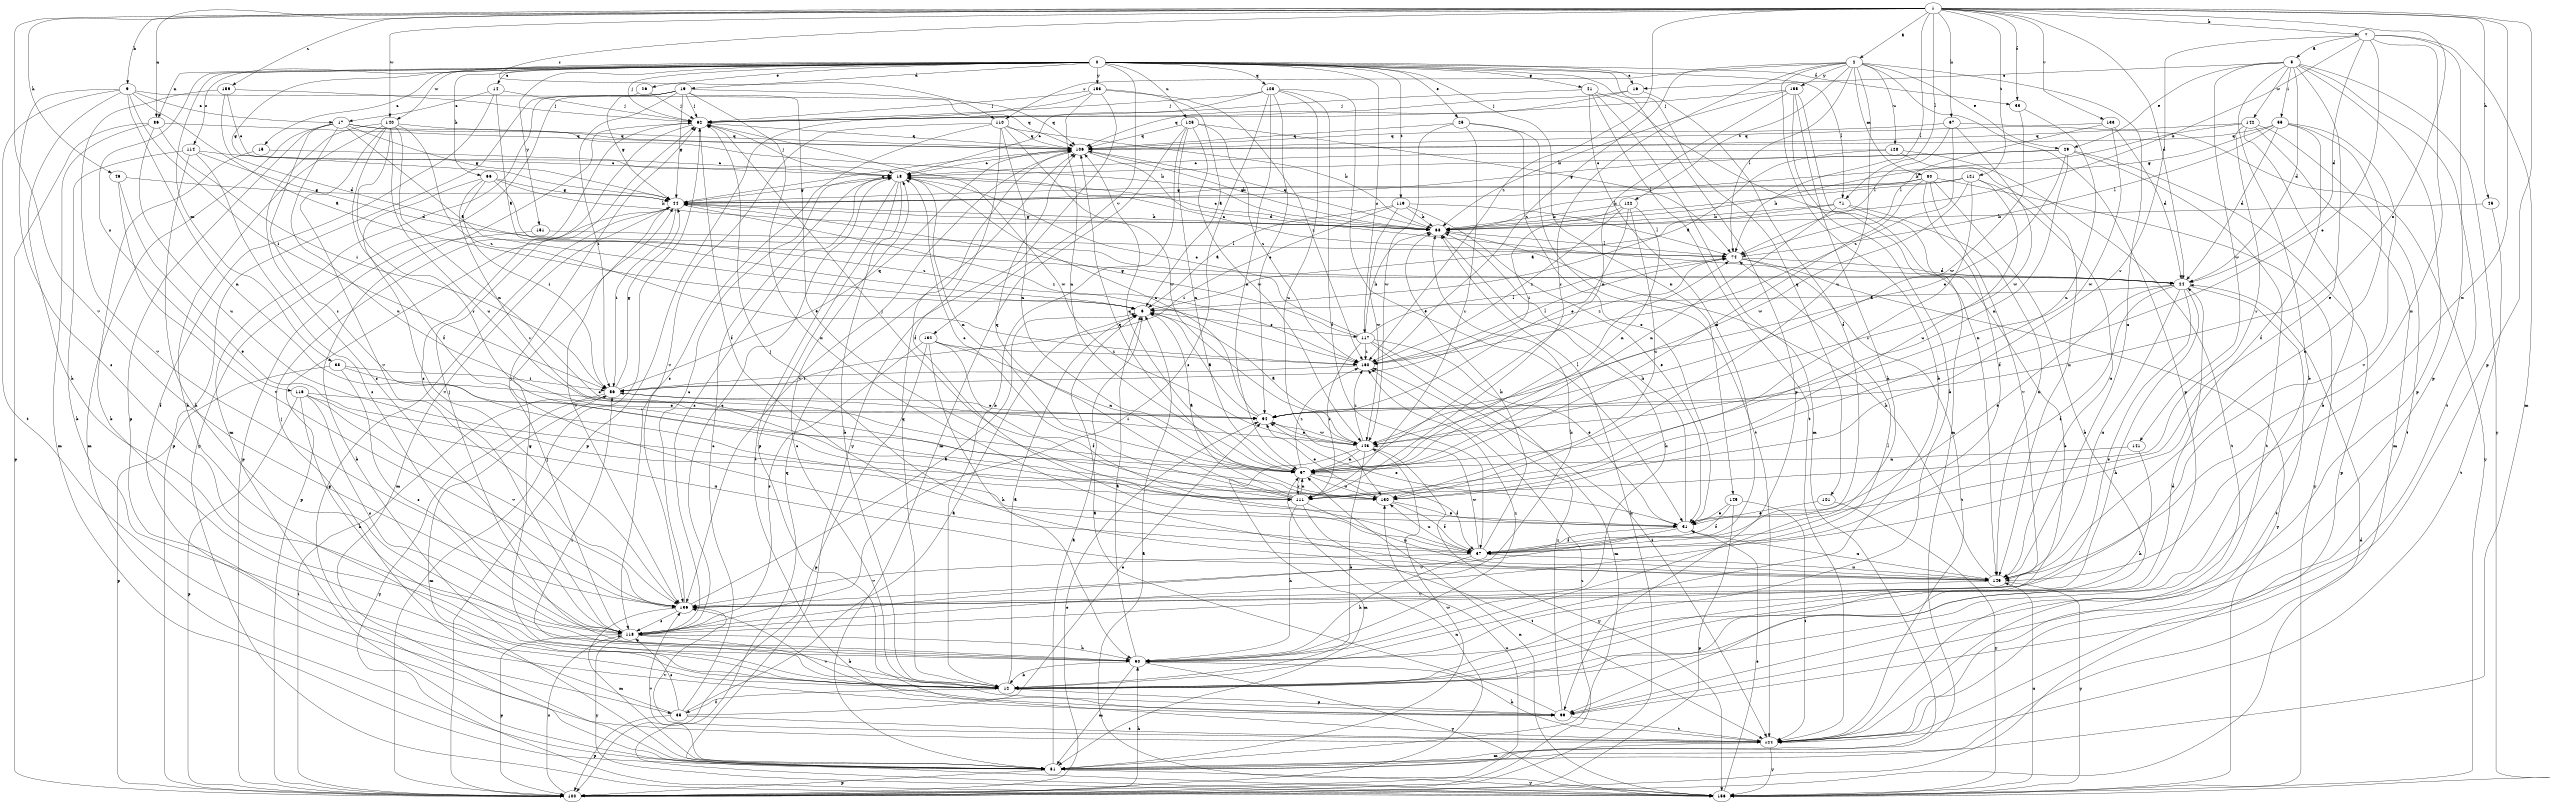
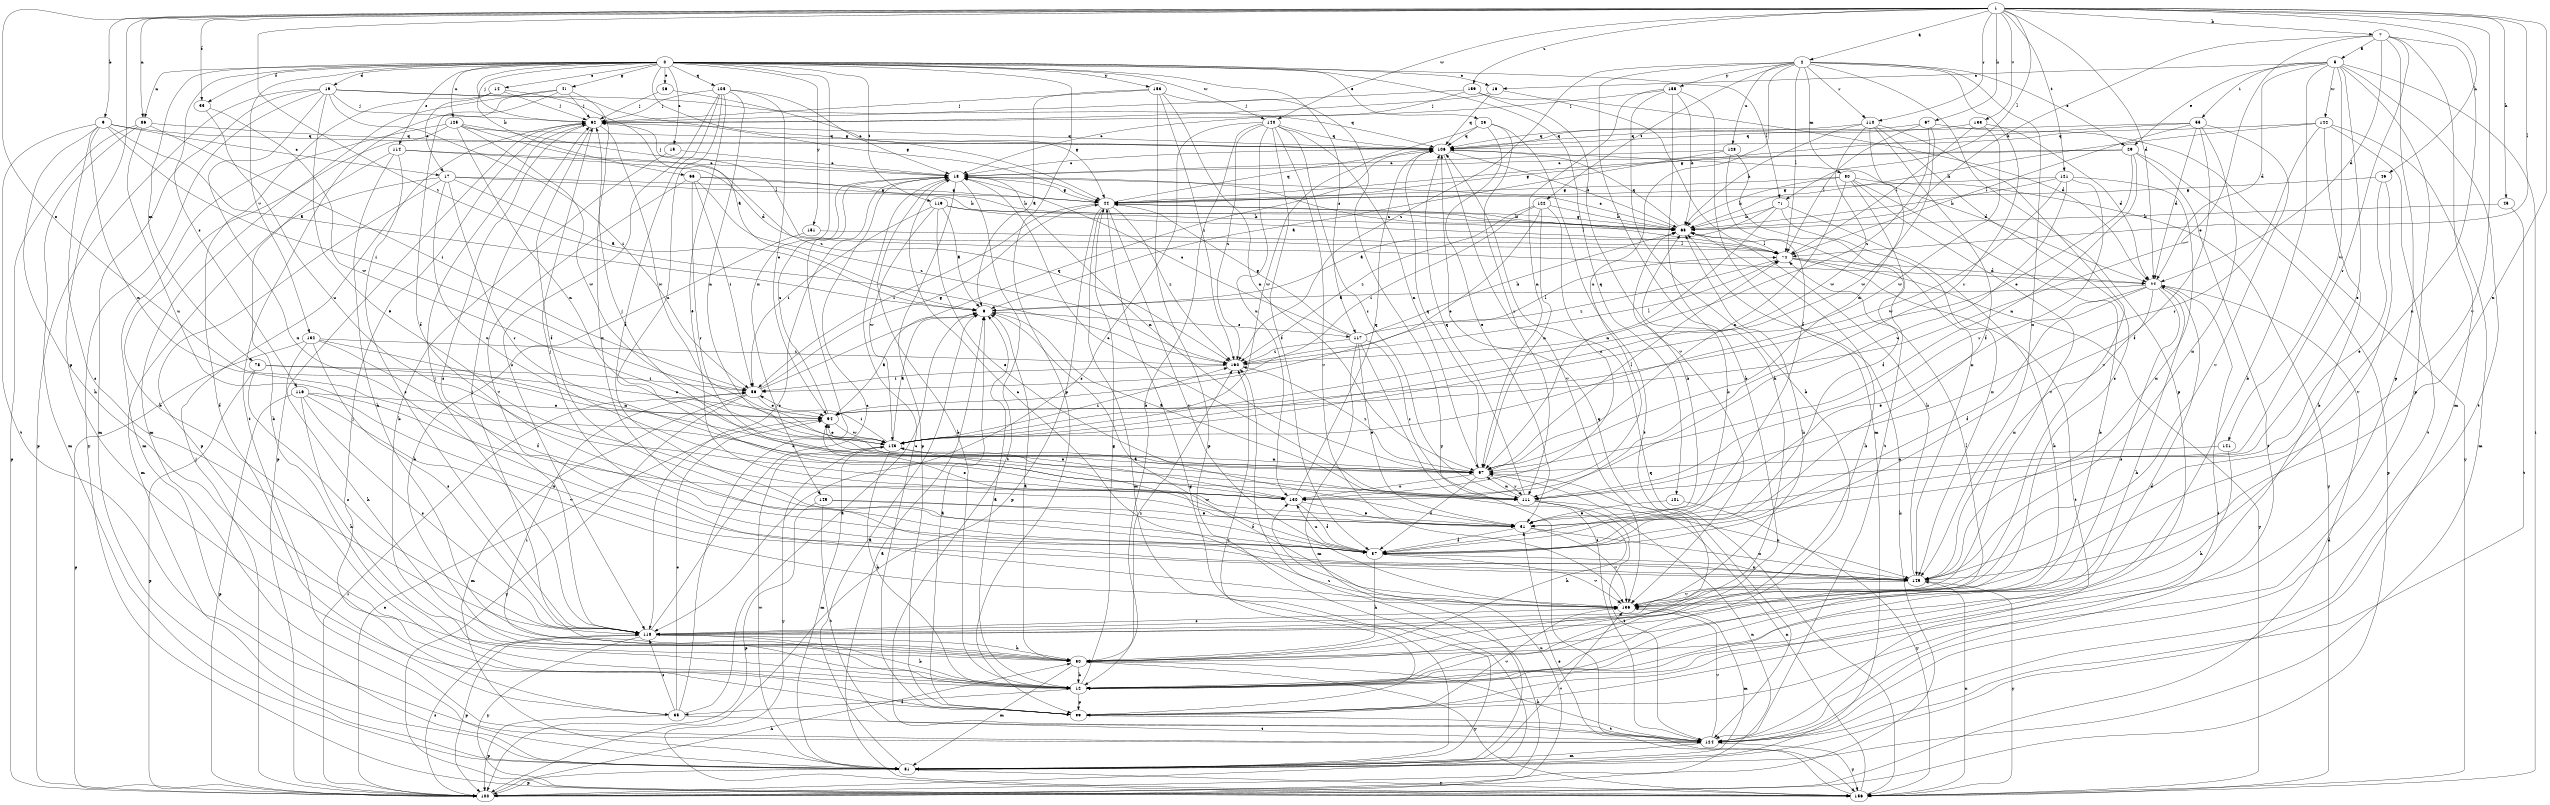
edge "17" -> "106": removed, label "q"
node "38": label "38" -> "78"
edge "5" -> "156": label "y" -> "i"
